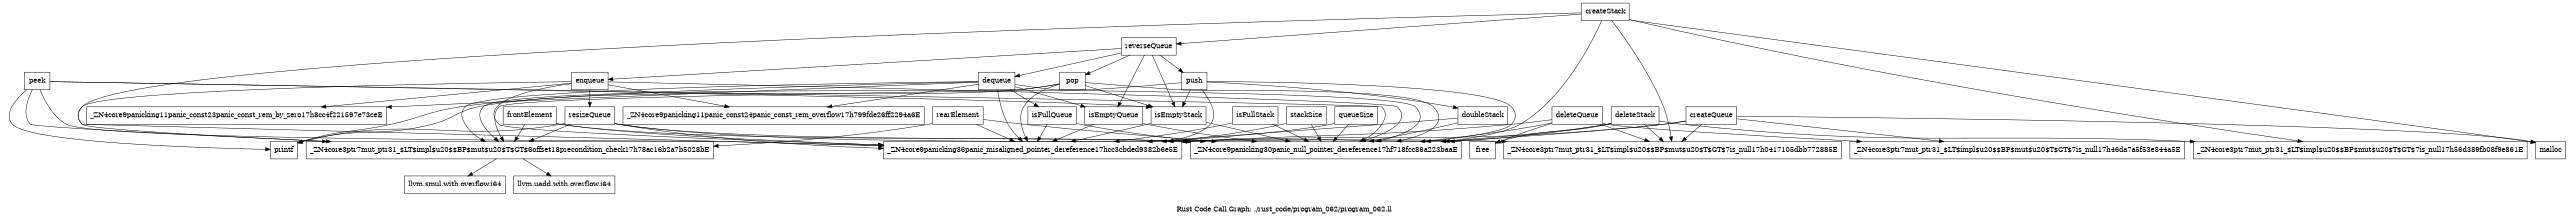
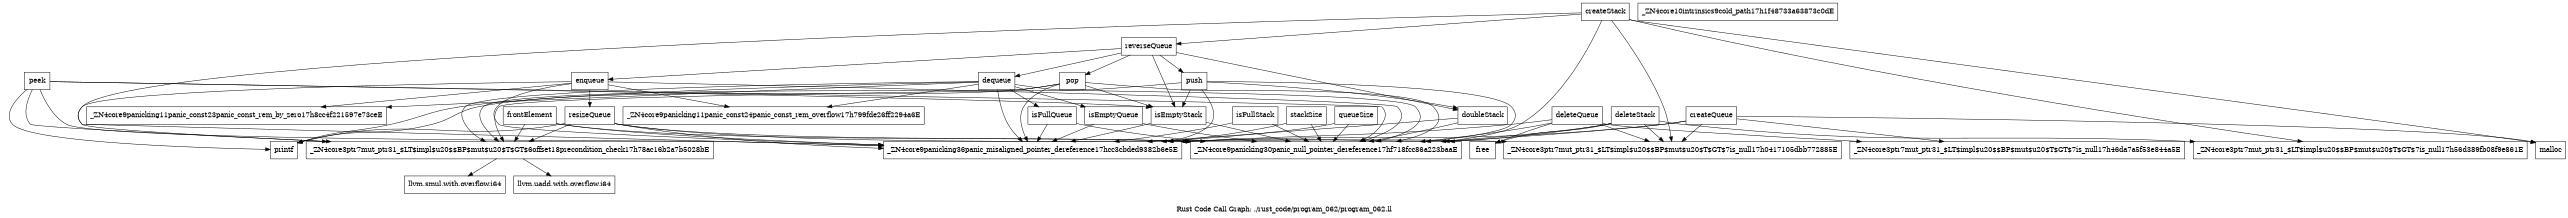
node "_ZN4core10intrinsics9cold_path17h1f48733a63873c0dE": added
edge "reverseQueue" -> "isEmptyQueue": now "reverseQueue" -> "doubleStack"
node "rearElement": removed
